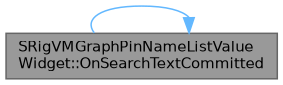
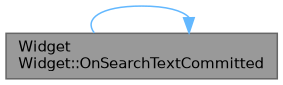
node "SRigVMGraphPinNameListValue Widget::OnSearchTextCommitted": label "SRigVMGraphPinNameListValue Widget::OnSearchTextCommitted" -> "Widget Widget::OnSearchTextCommitted"
